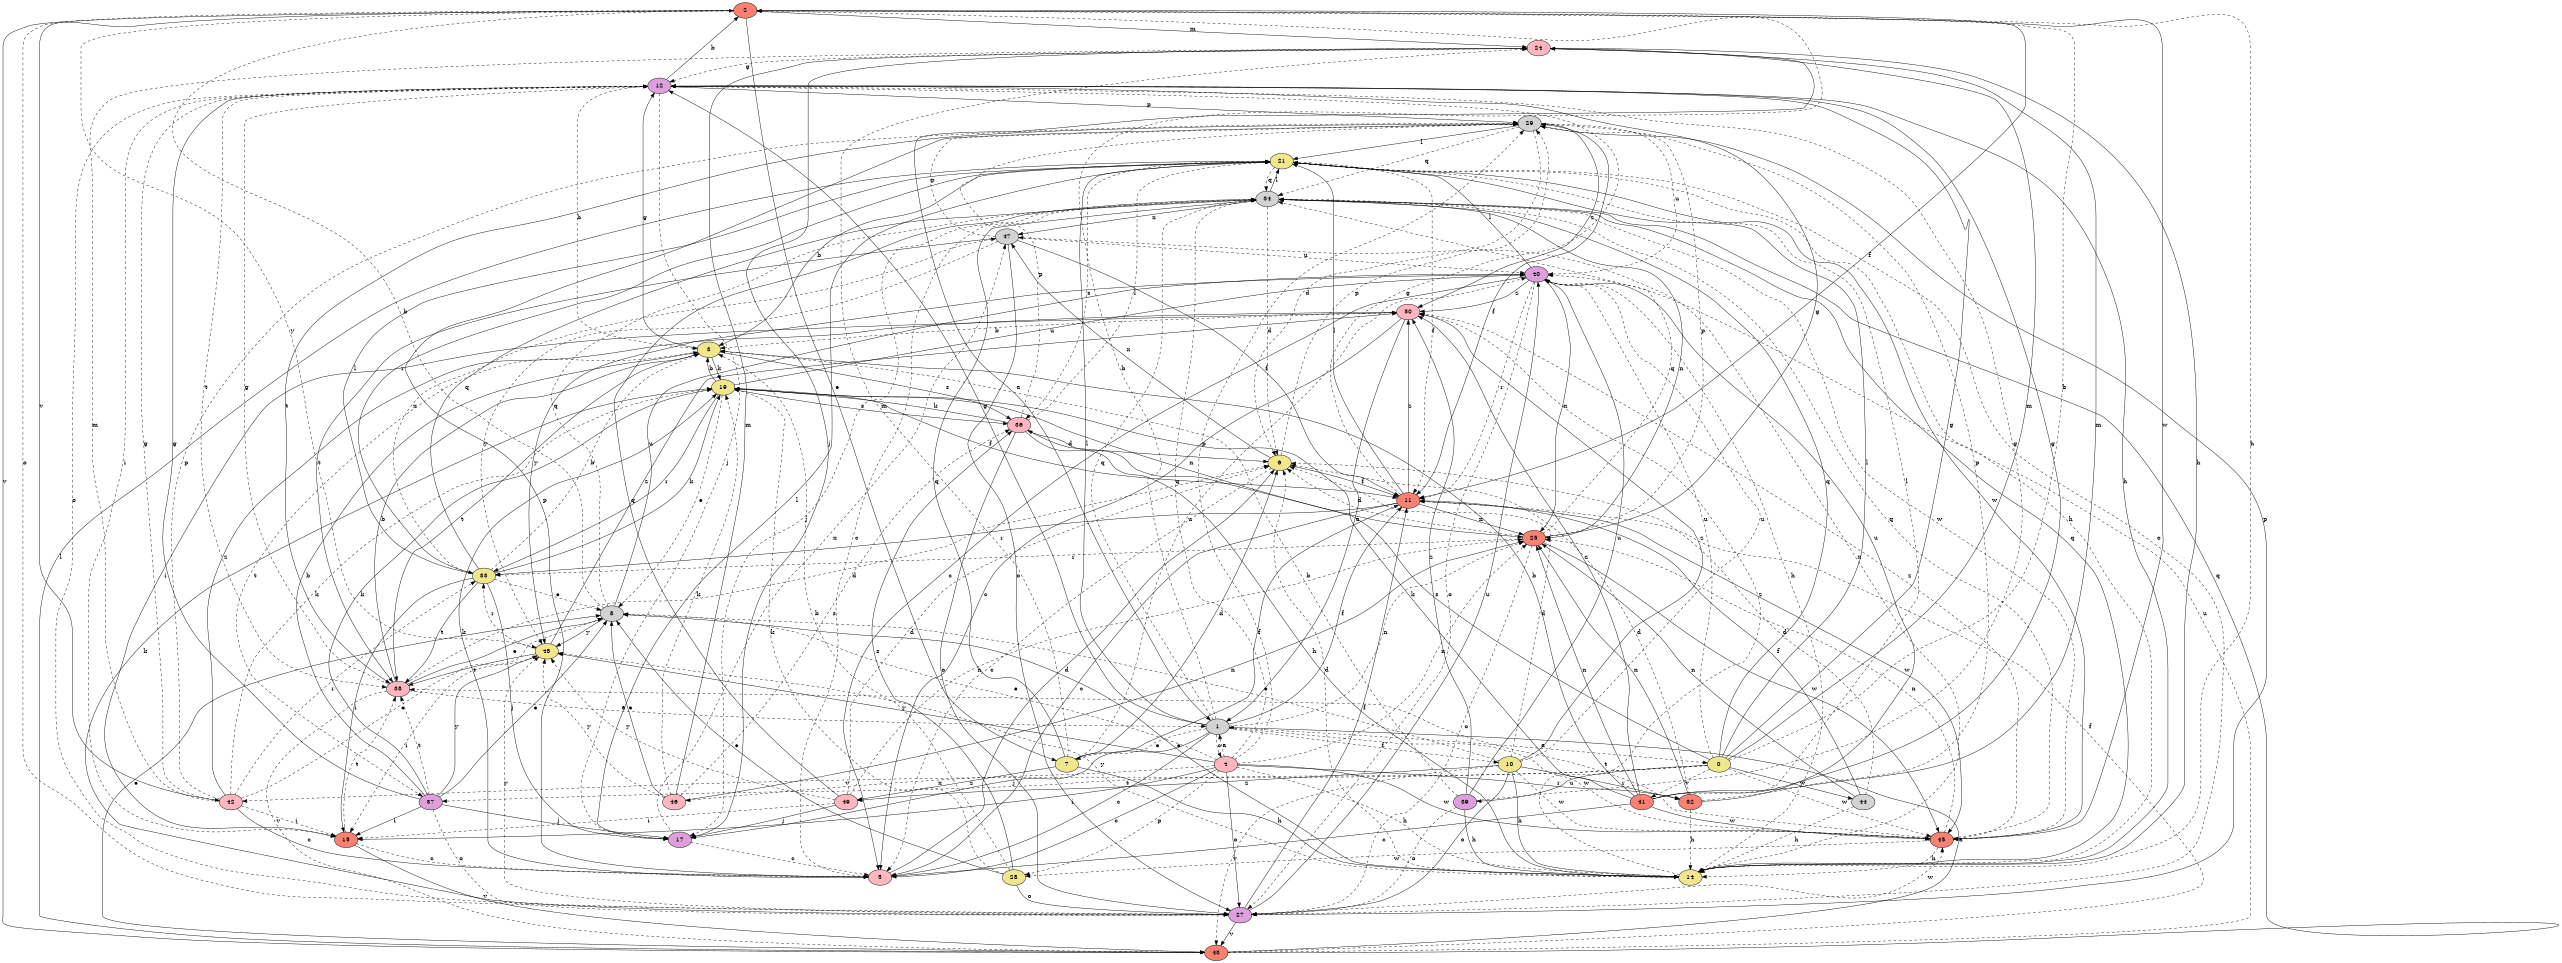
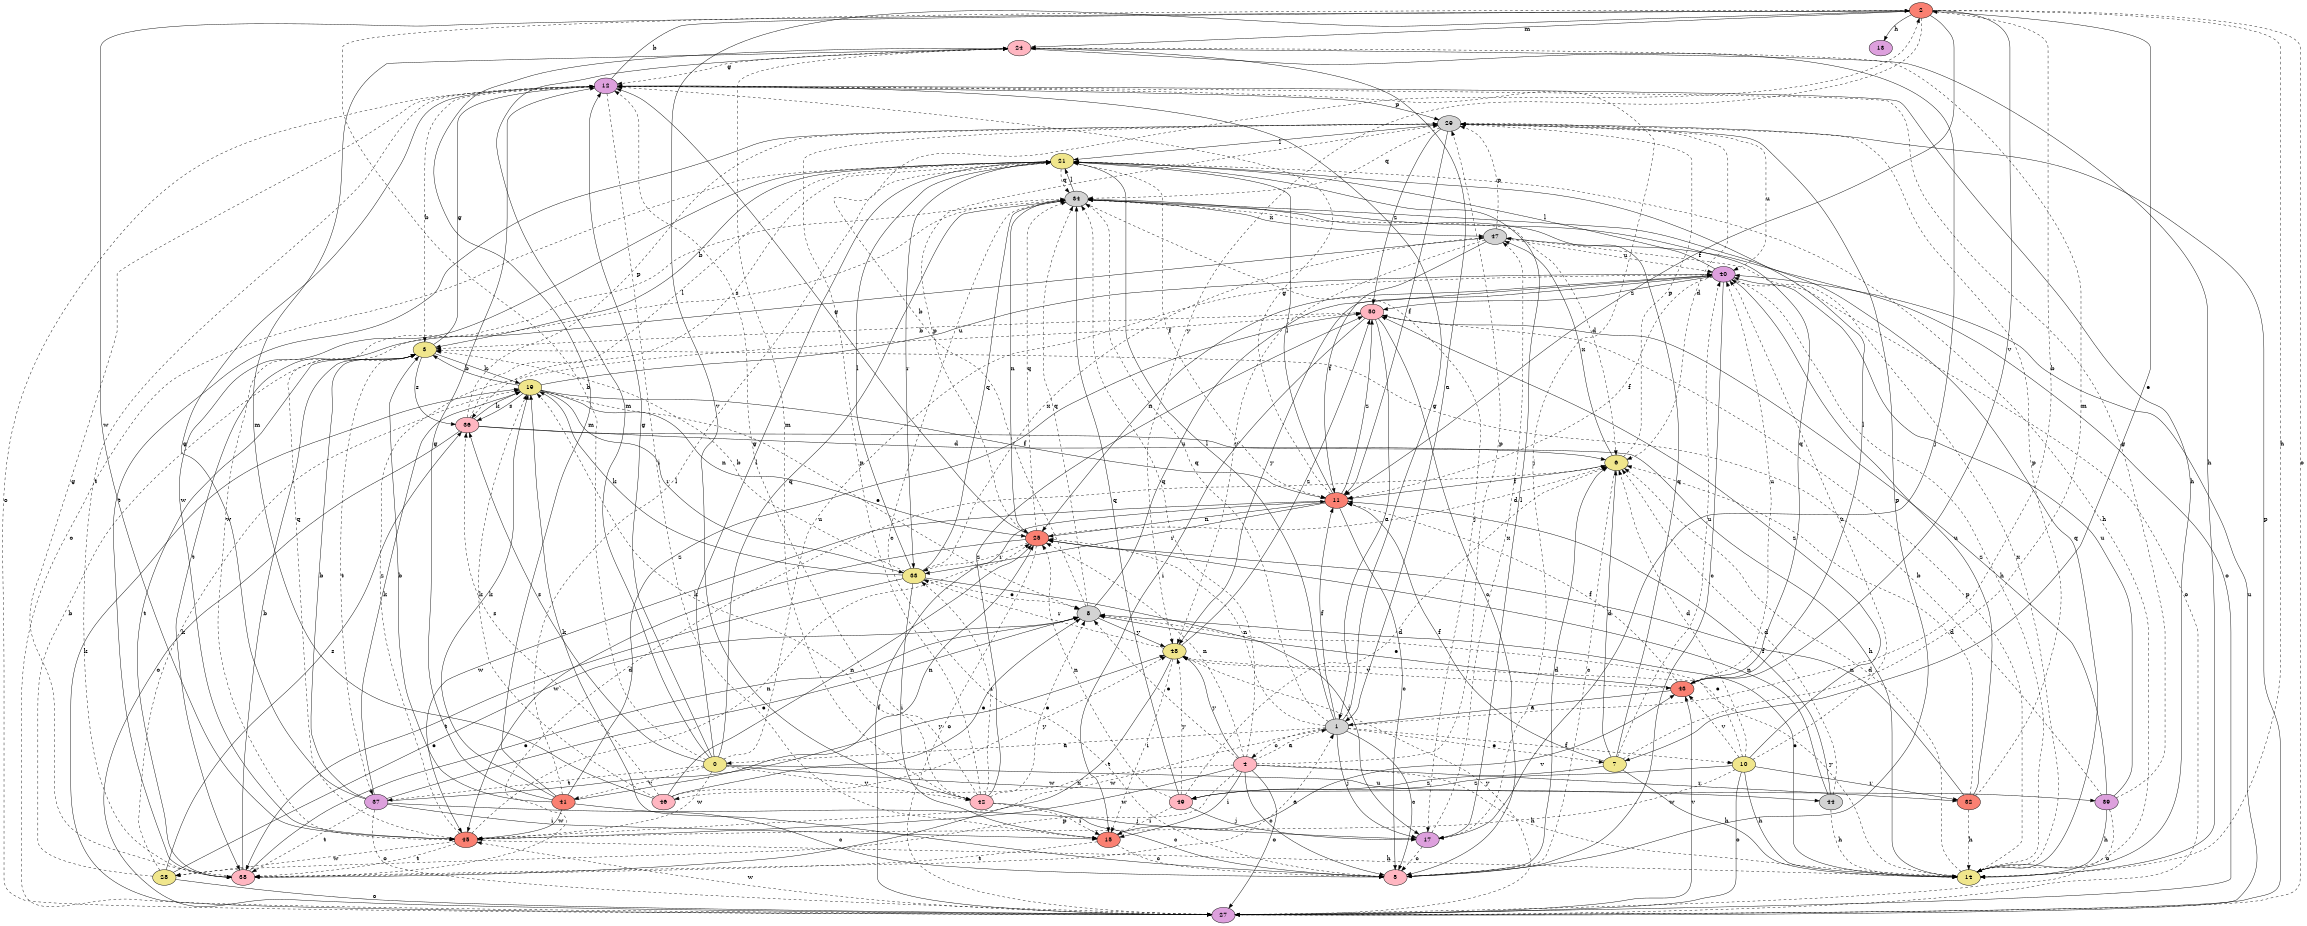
node "13": added
edge "40" -> "11": label "r" -> "f"
edge "14" -> "50": label "z" -> "p"
edge "38" -> "43": now "48" -> "43"
